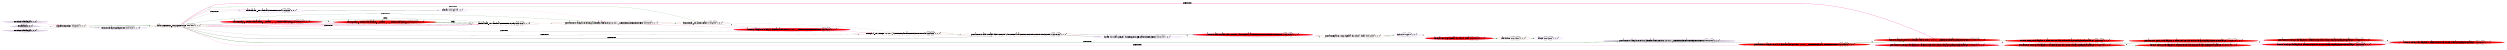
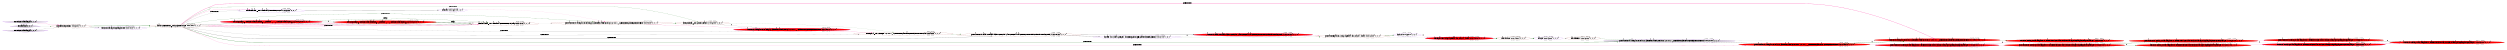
node "main.deleteDirs()@@@16@@@['1', '1', '1']": added
